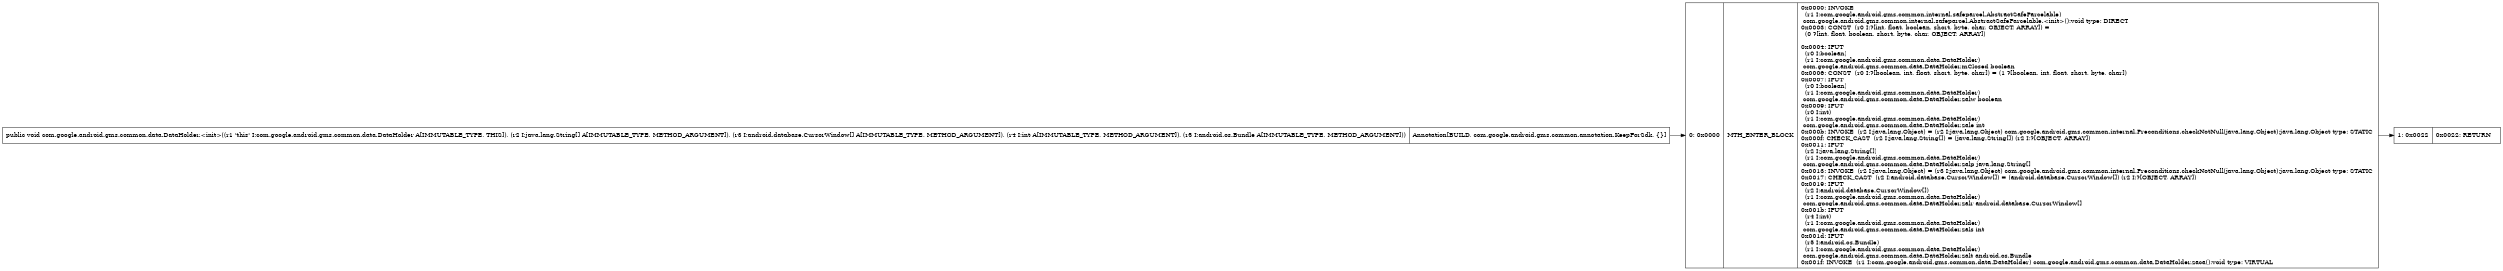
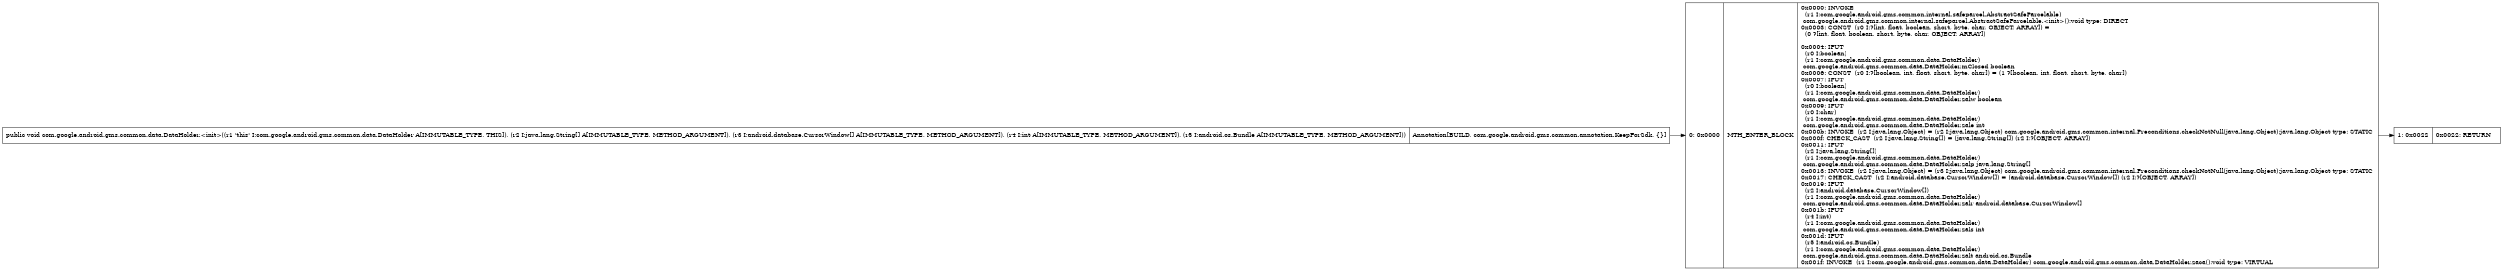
node "0: 0x0000": text "(r0 I:int)" -> "(r0 I:char)"
